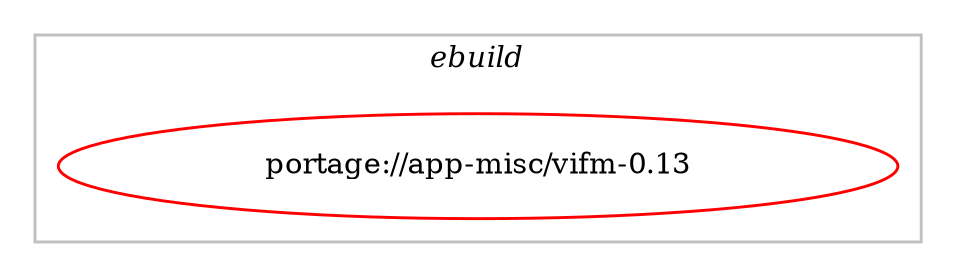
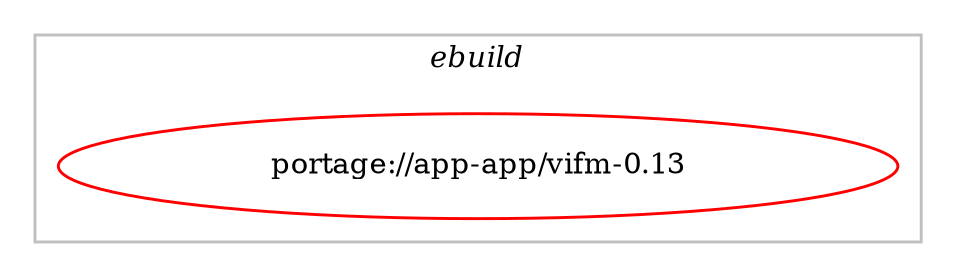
node "portage://app-misc/vifm-0.13": label "portage://app-misc/vifm-0.13" -> "portage://app-app/vifm-0.13"
